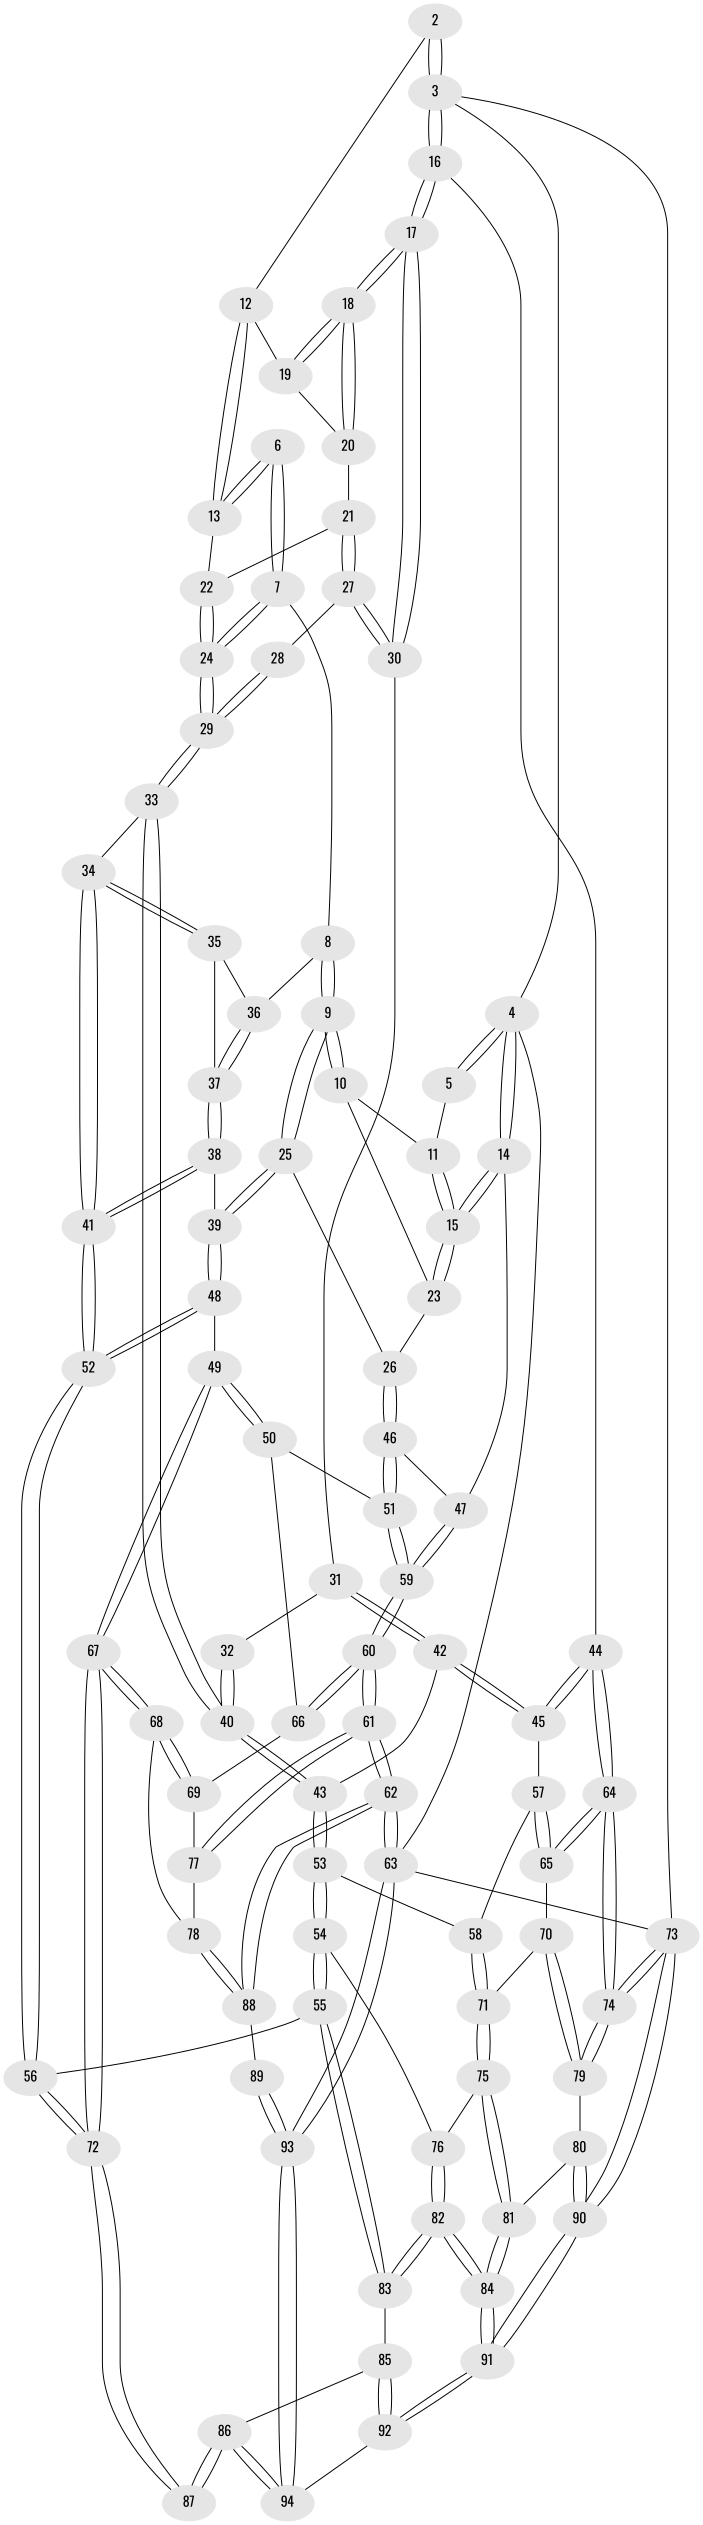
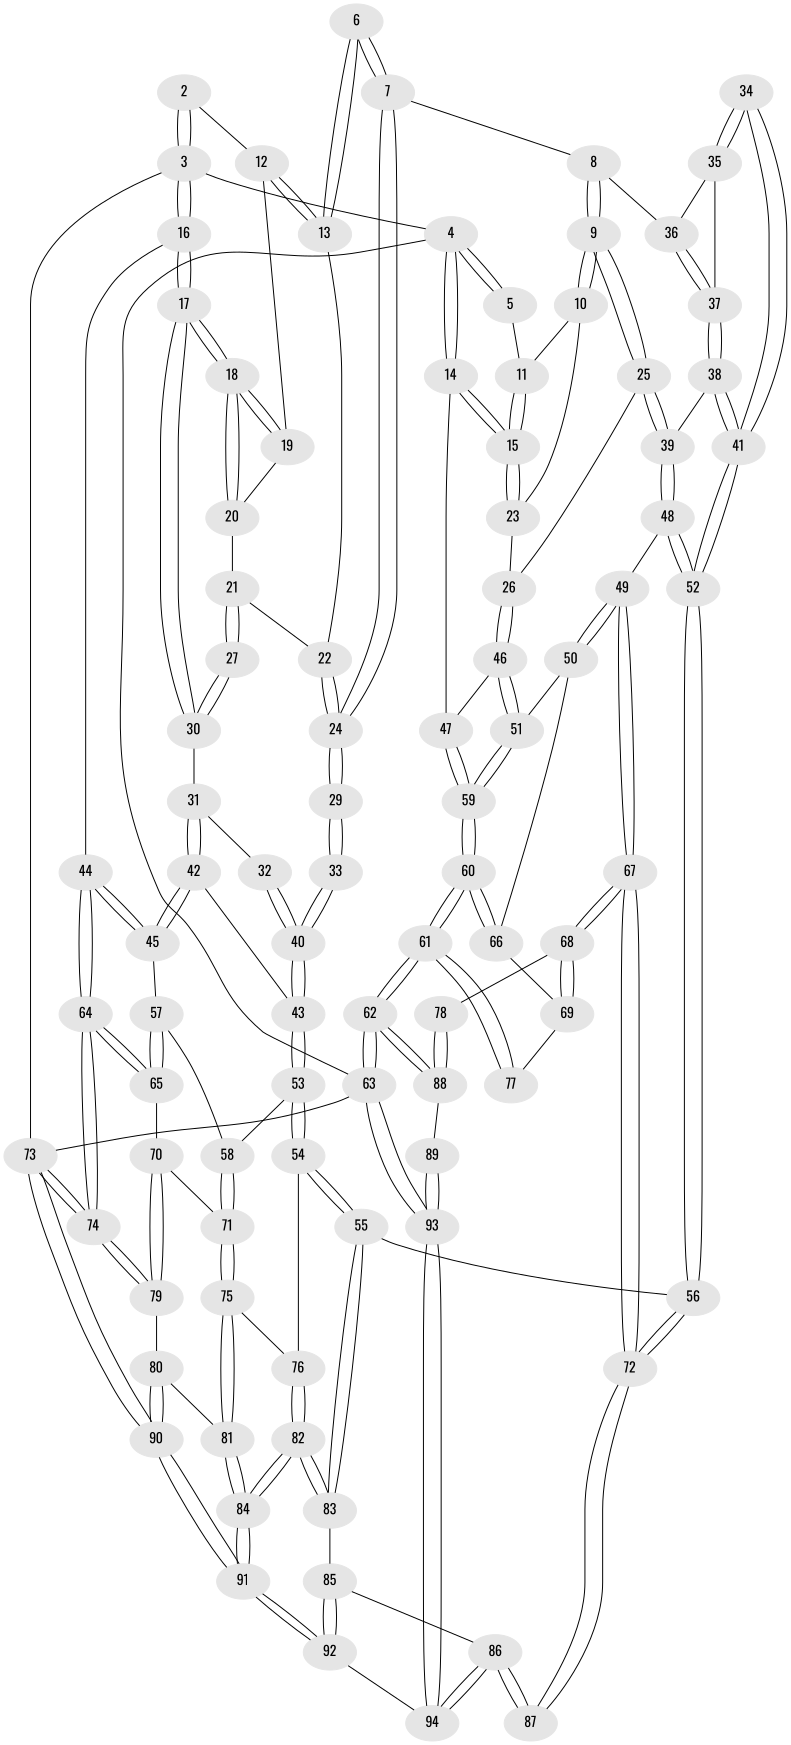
node "28": removed
edge "33" -- "34": removed
edge "77" -- "78": removed
